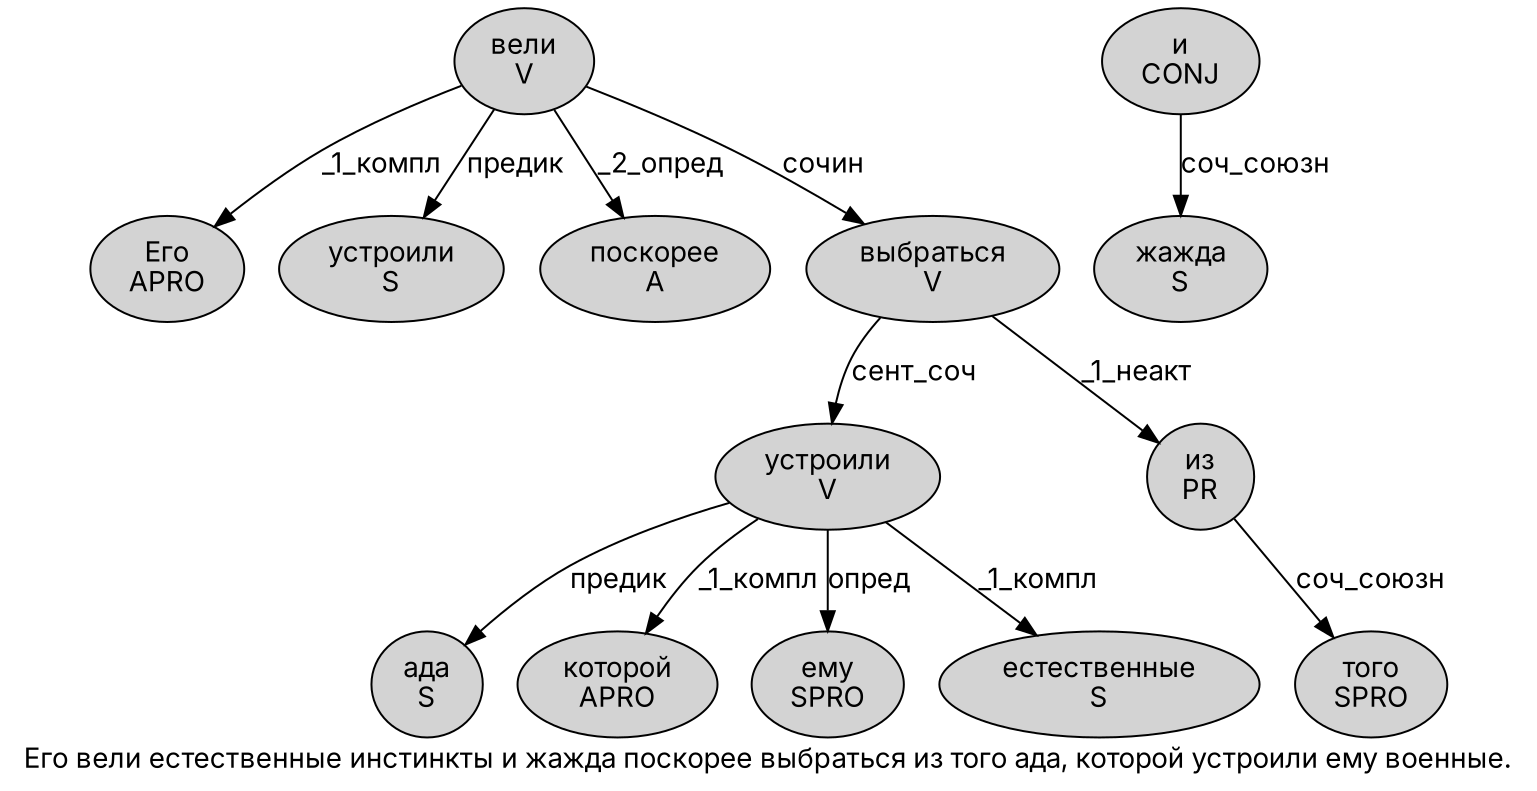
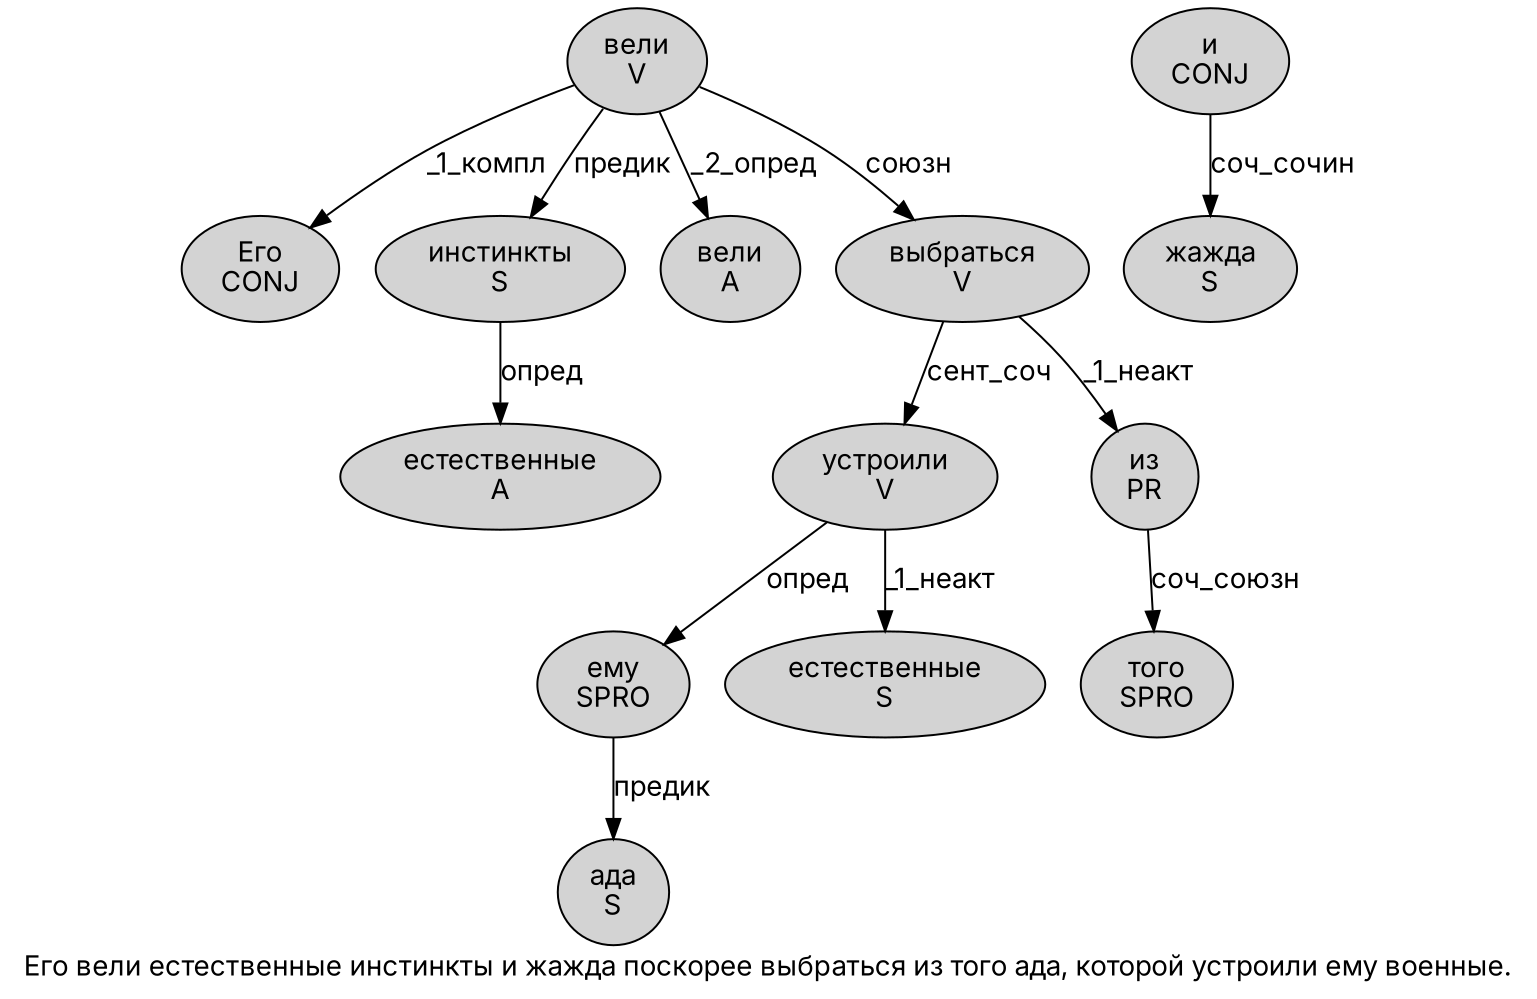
edge "вели V" -> "выбраться V": label "сочин" -> "союзн"
edge "и CONJ" -> "жажда S": label "соч_союзн" -> "соч_сочин"
node "Его APRO": label "Его APRO" -> "Его CONJ"
node "устроили S": label "устроили S" -> "инстинкты S"
node "поскорее A": label "поскорее A" -> "вели A"
node "естественные A": added
edge "устроили V" -> "ада S": now "ему SPRO" -> "ада S"
edge "устроили V" -> "естественные S": label "_1_компл" -> "_1_неакт"
node "которой APRO": removed
